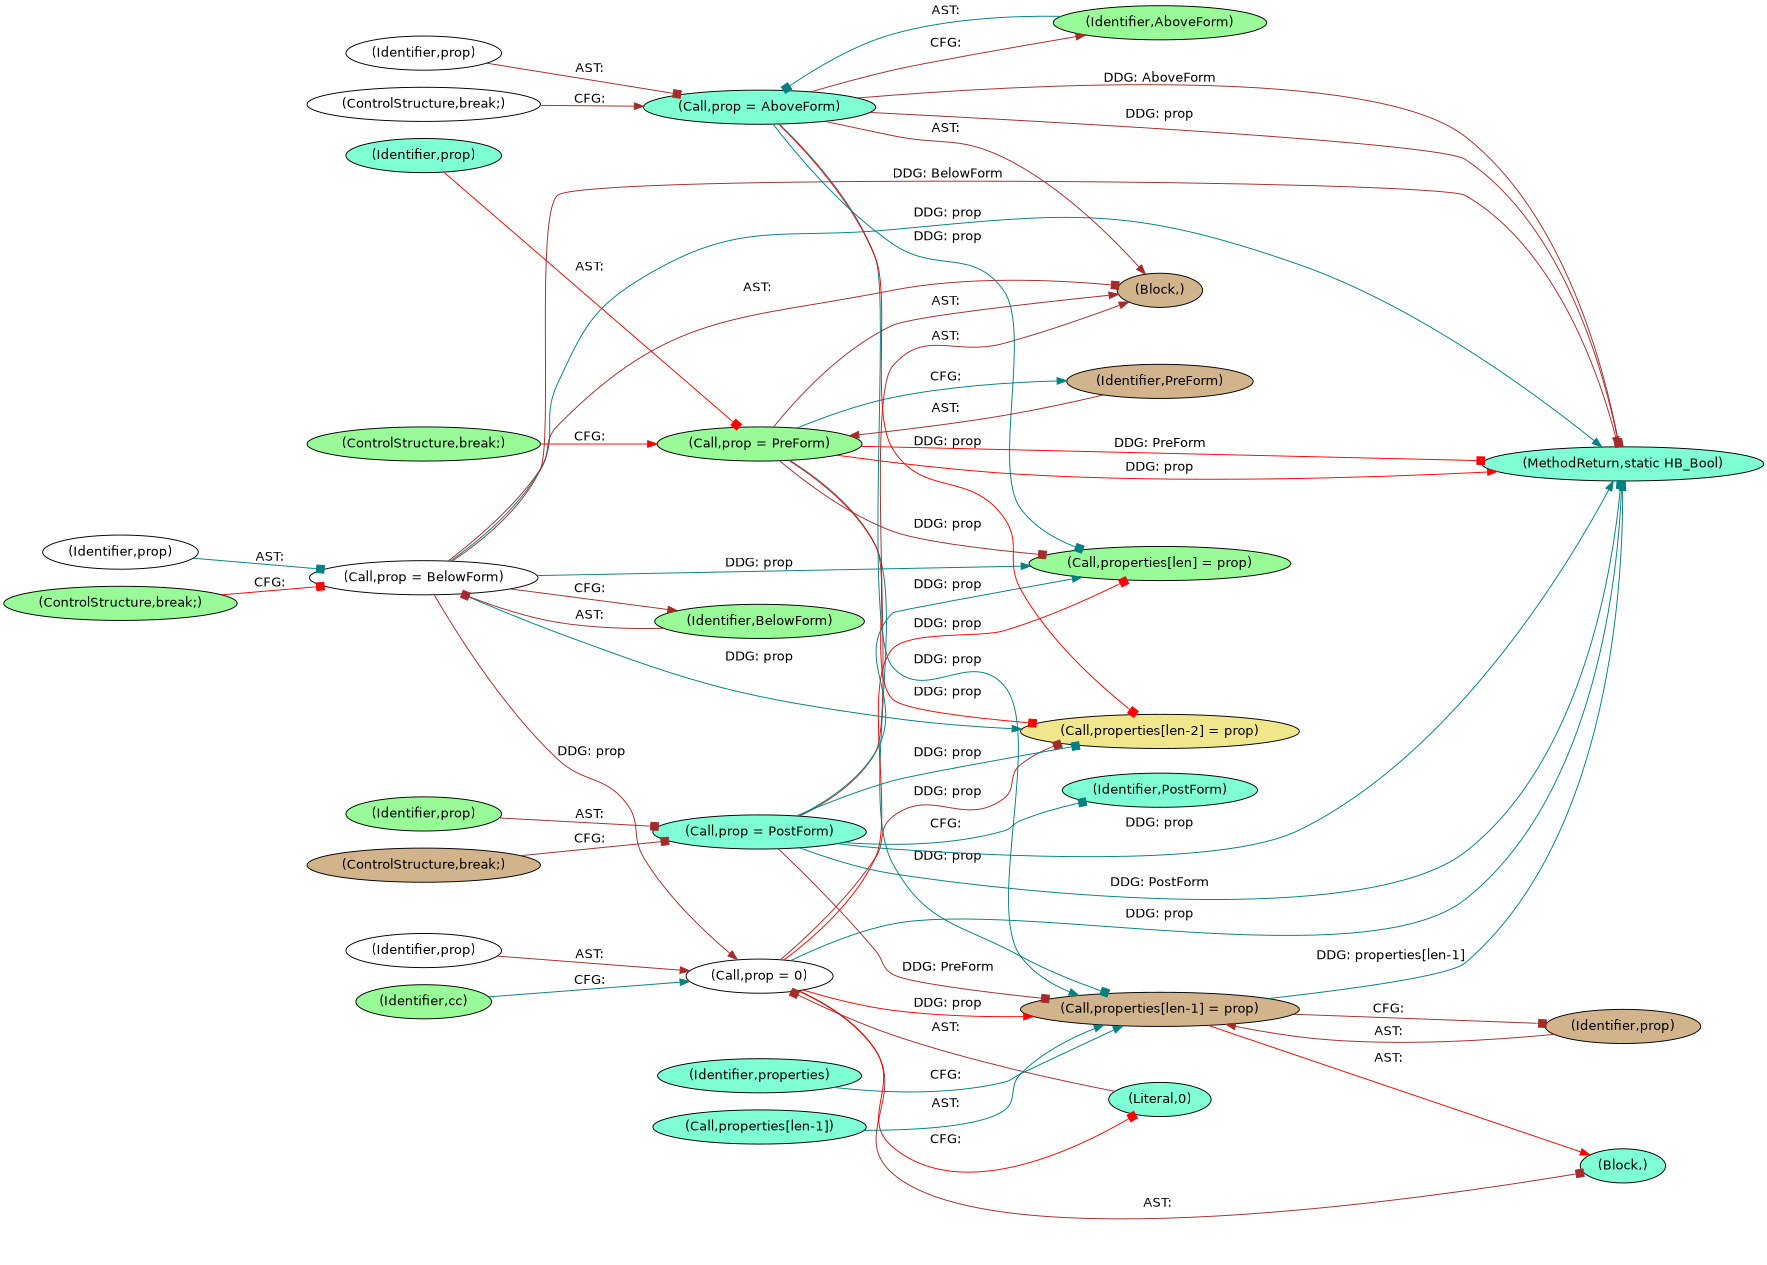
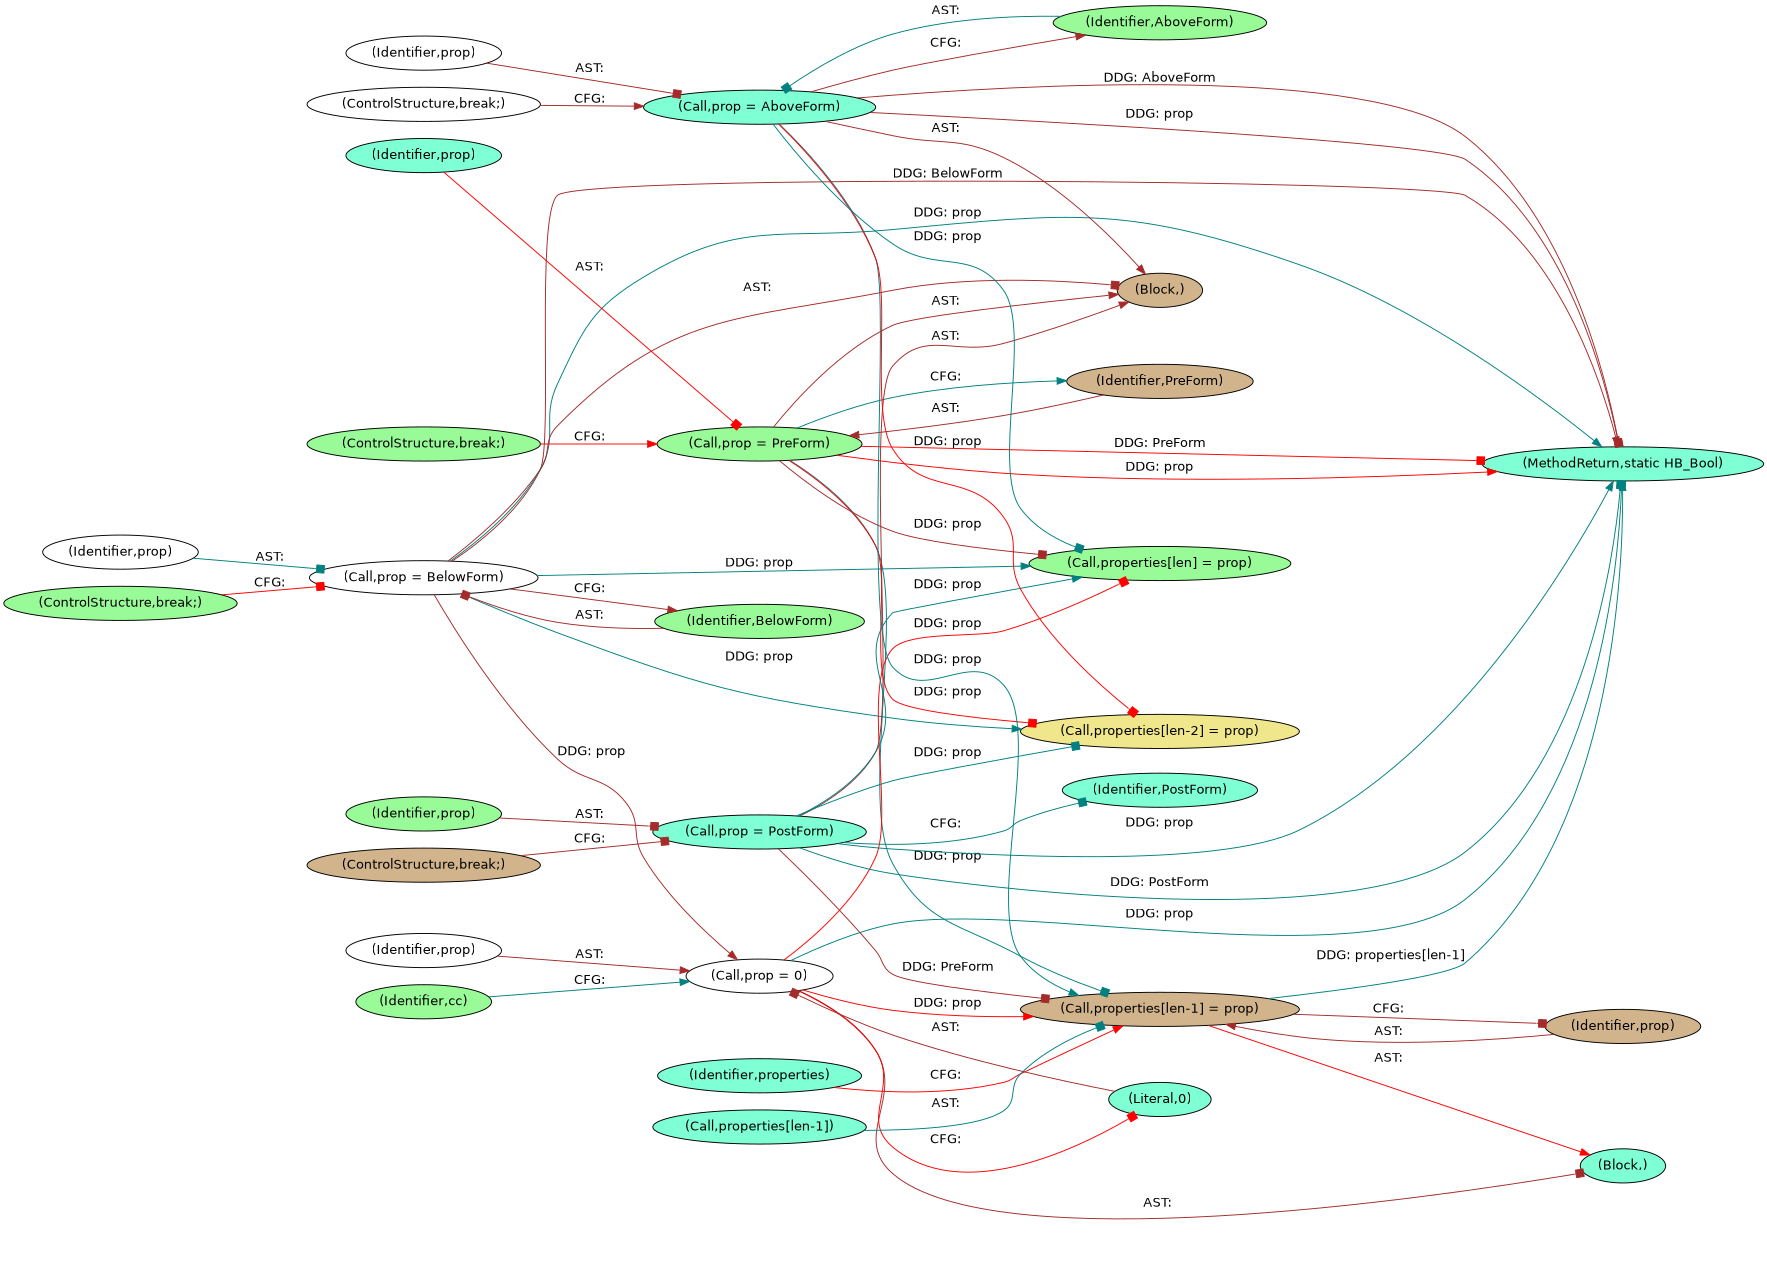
edge "(Call,prop = 0)" -> "(Call,properties[len-2] = prop)": removed, label "DDG: prop"
edge "(Identifier,properties)" -> "(Call,properties[len-1] = prop)": color teal -> red
edge "(Call,properties[len-1])" -> "(Call,properties[len-1] = prop)": arrowhead normal -> box
